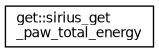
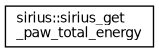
node "get::sirius_get _paw_total_energy": label "get::sirius_get _paw_total_energy" -> "sirius::sirius_get _paw_total_energy"
